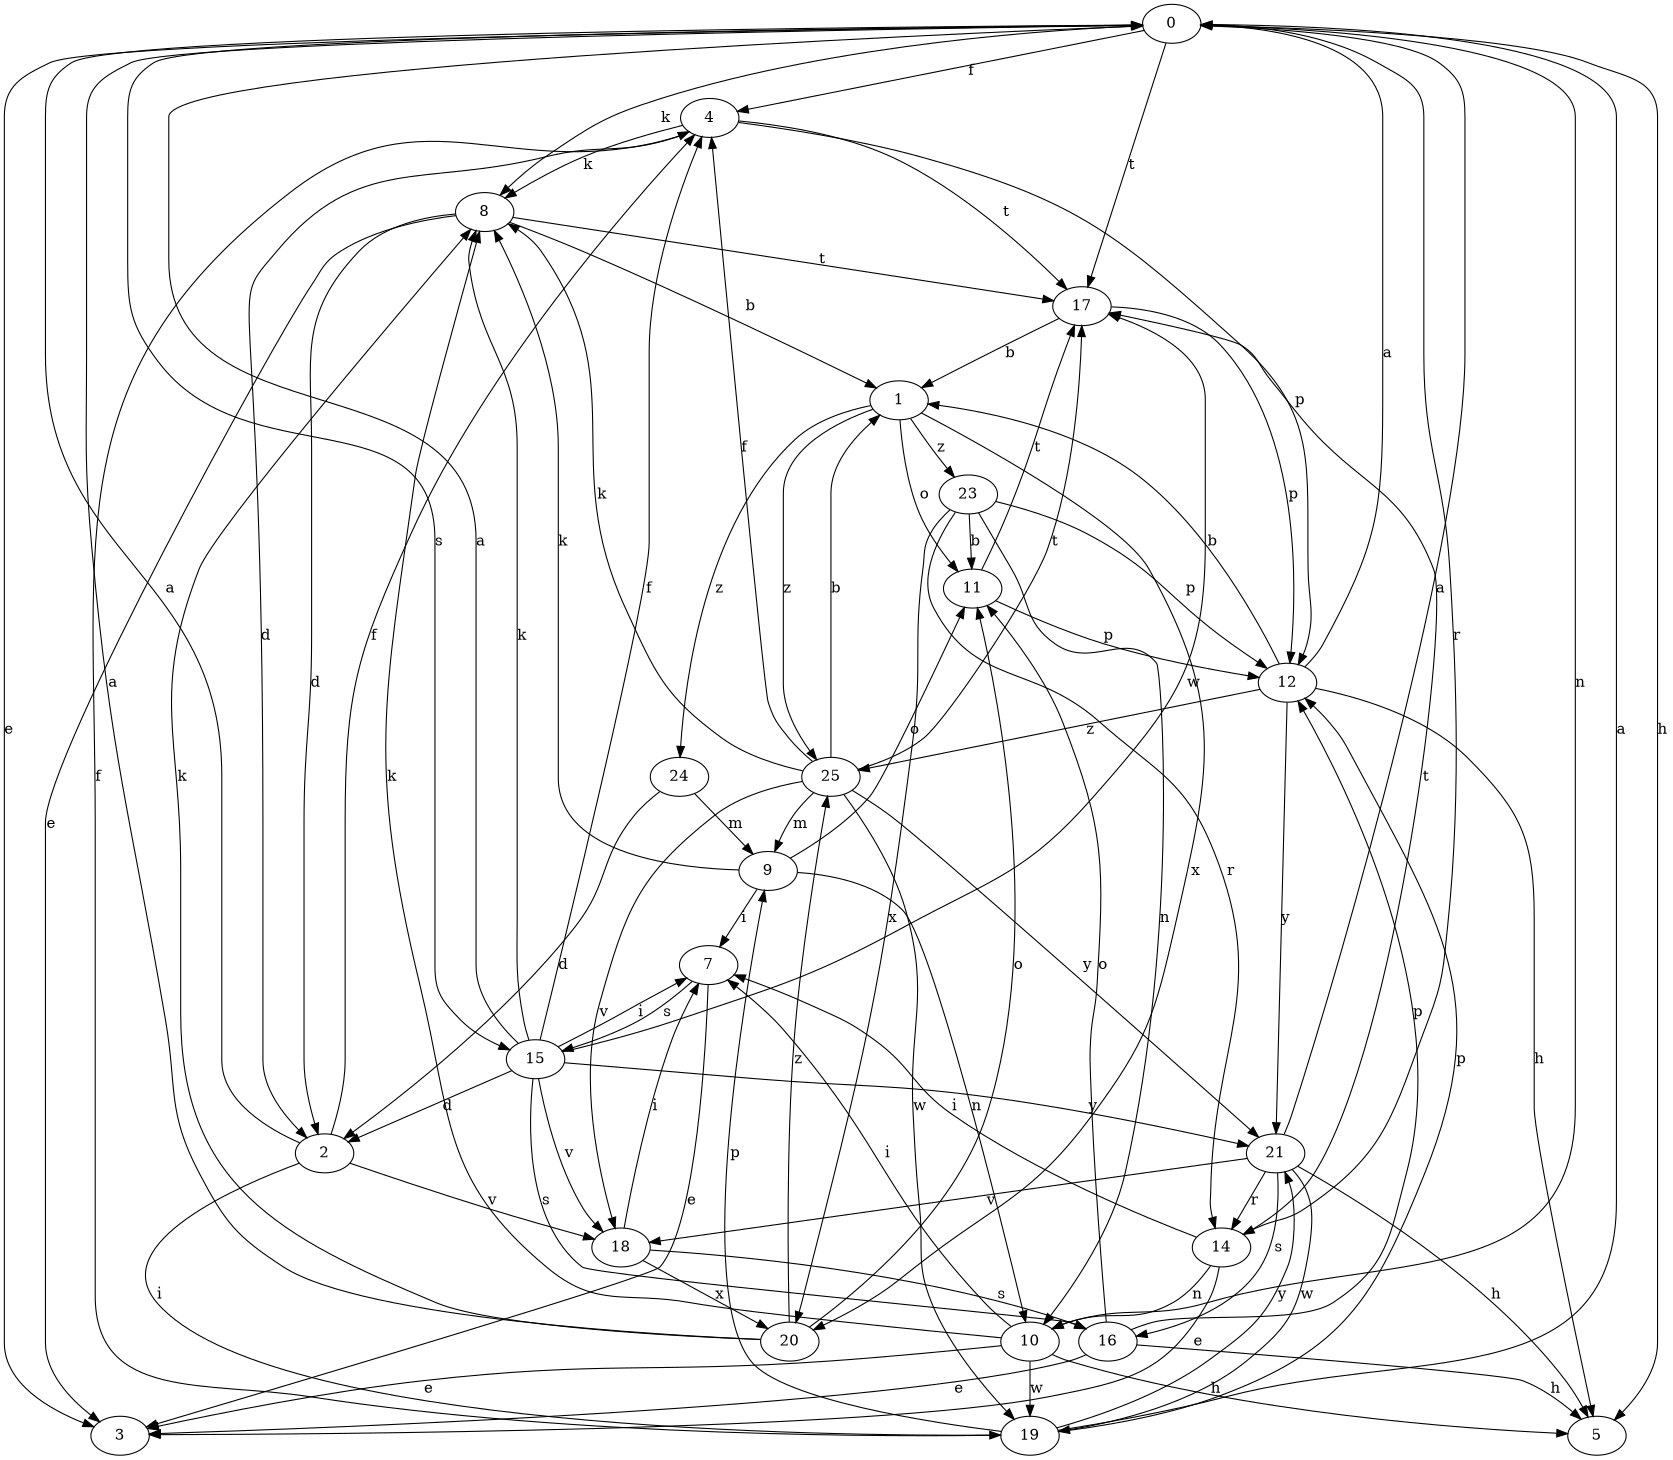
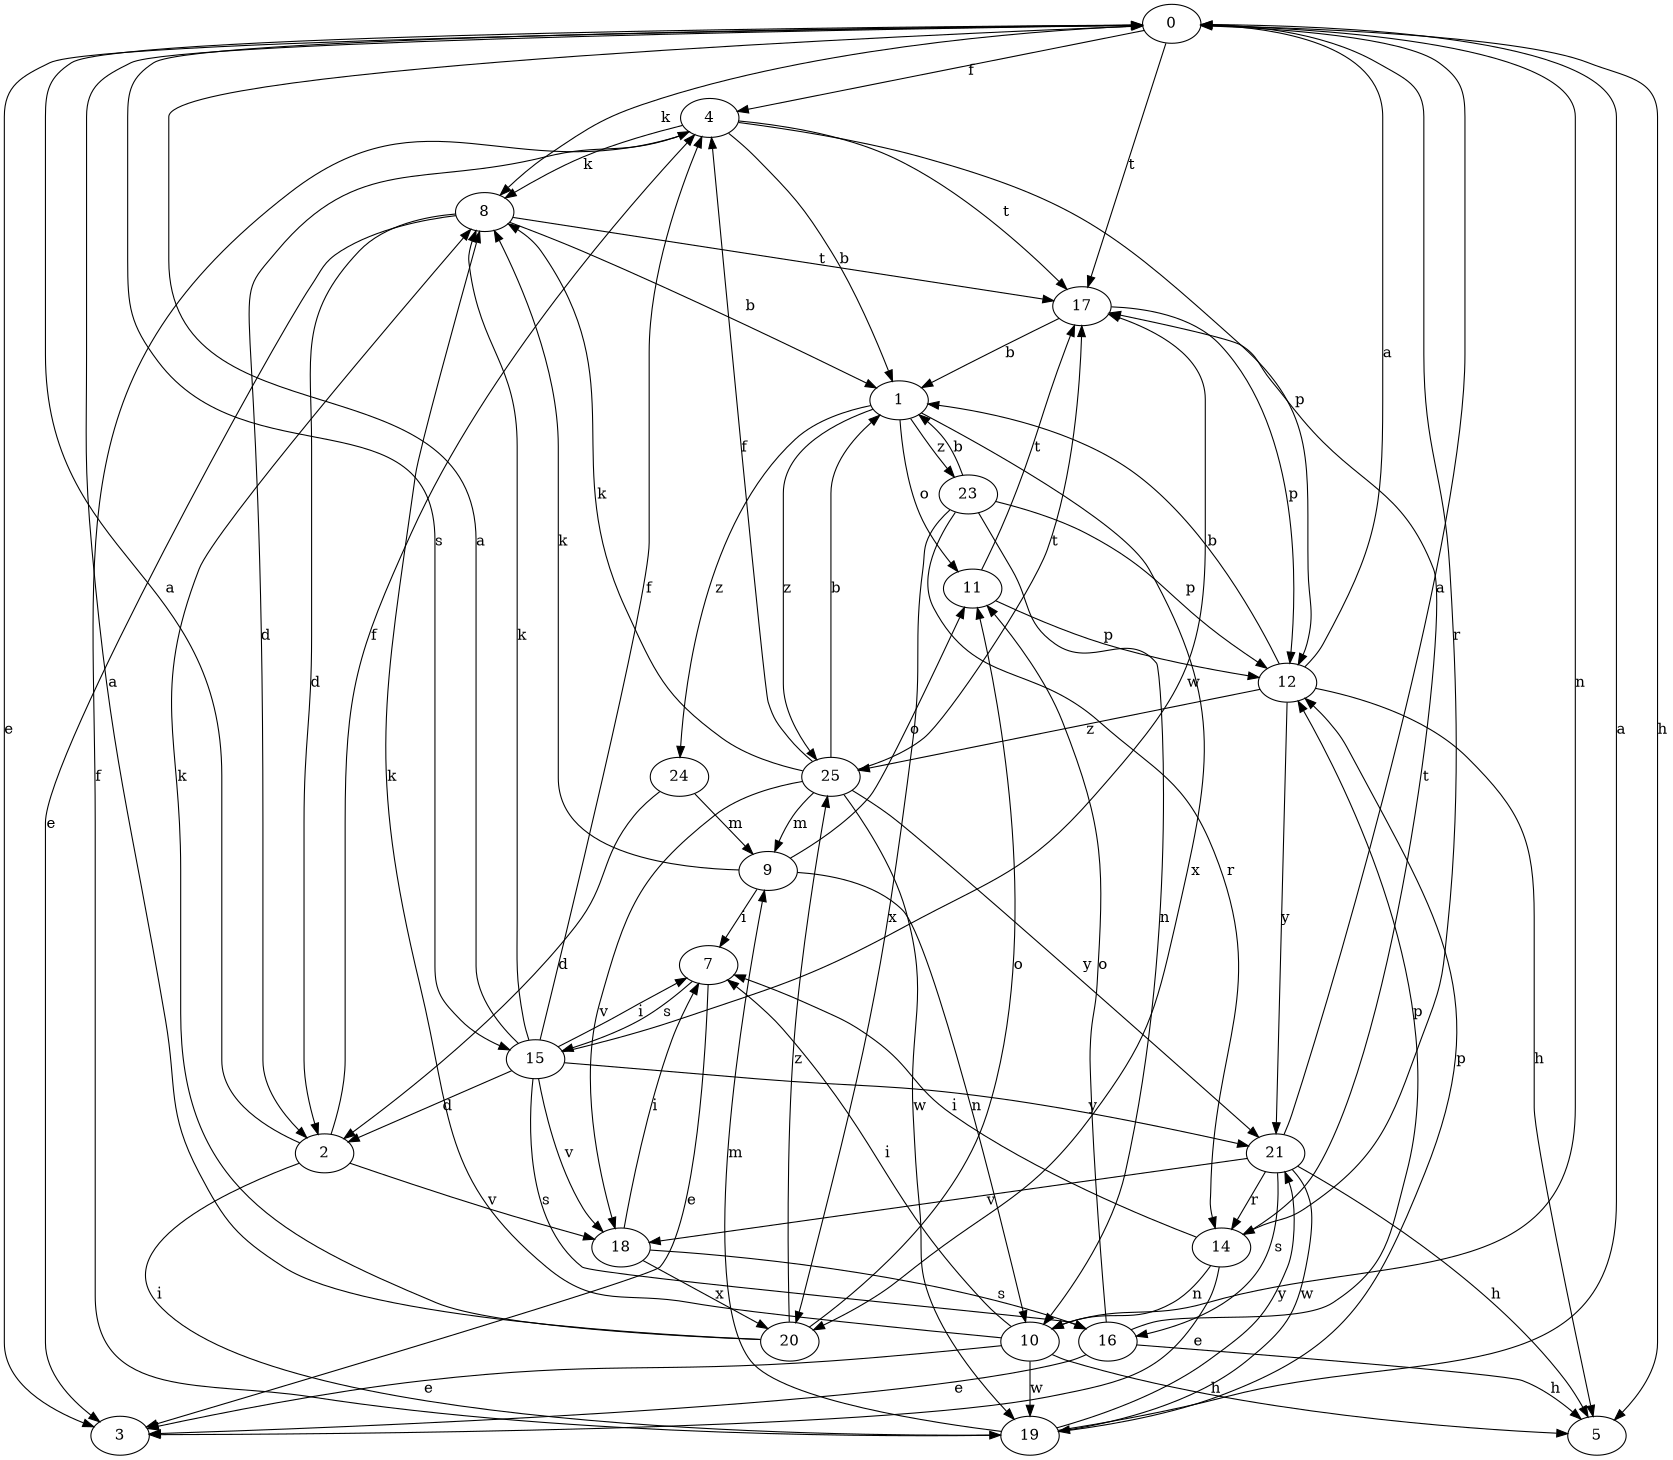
edge "4" -> "1": added, label "b"
edge "23" -> "11": now "23" -> "1"
edge "19" -> "9": label "p" -> "m"
